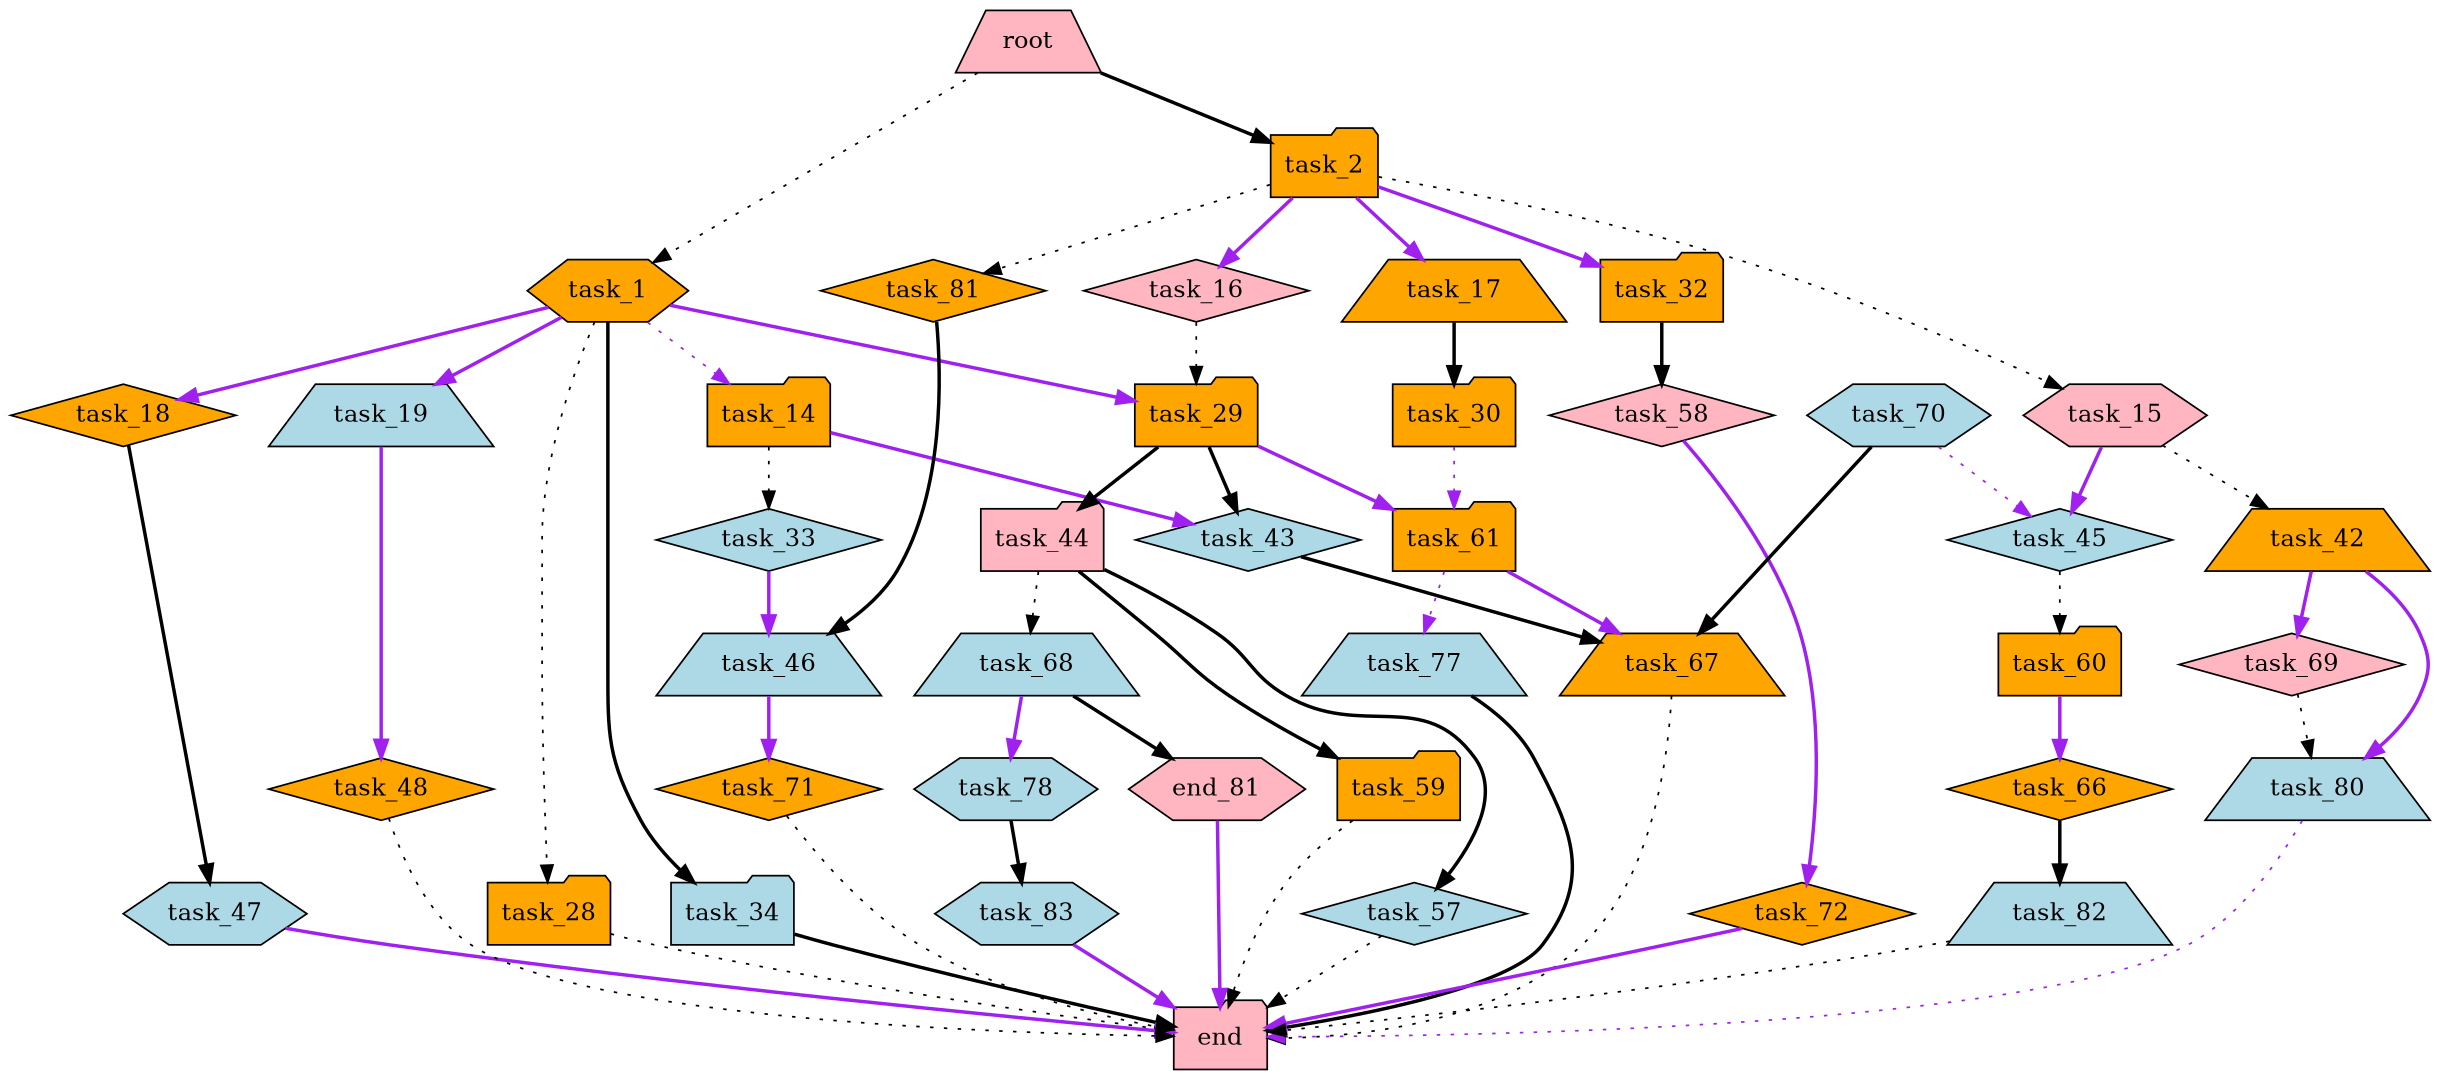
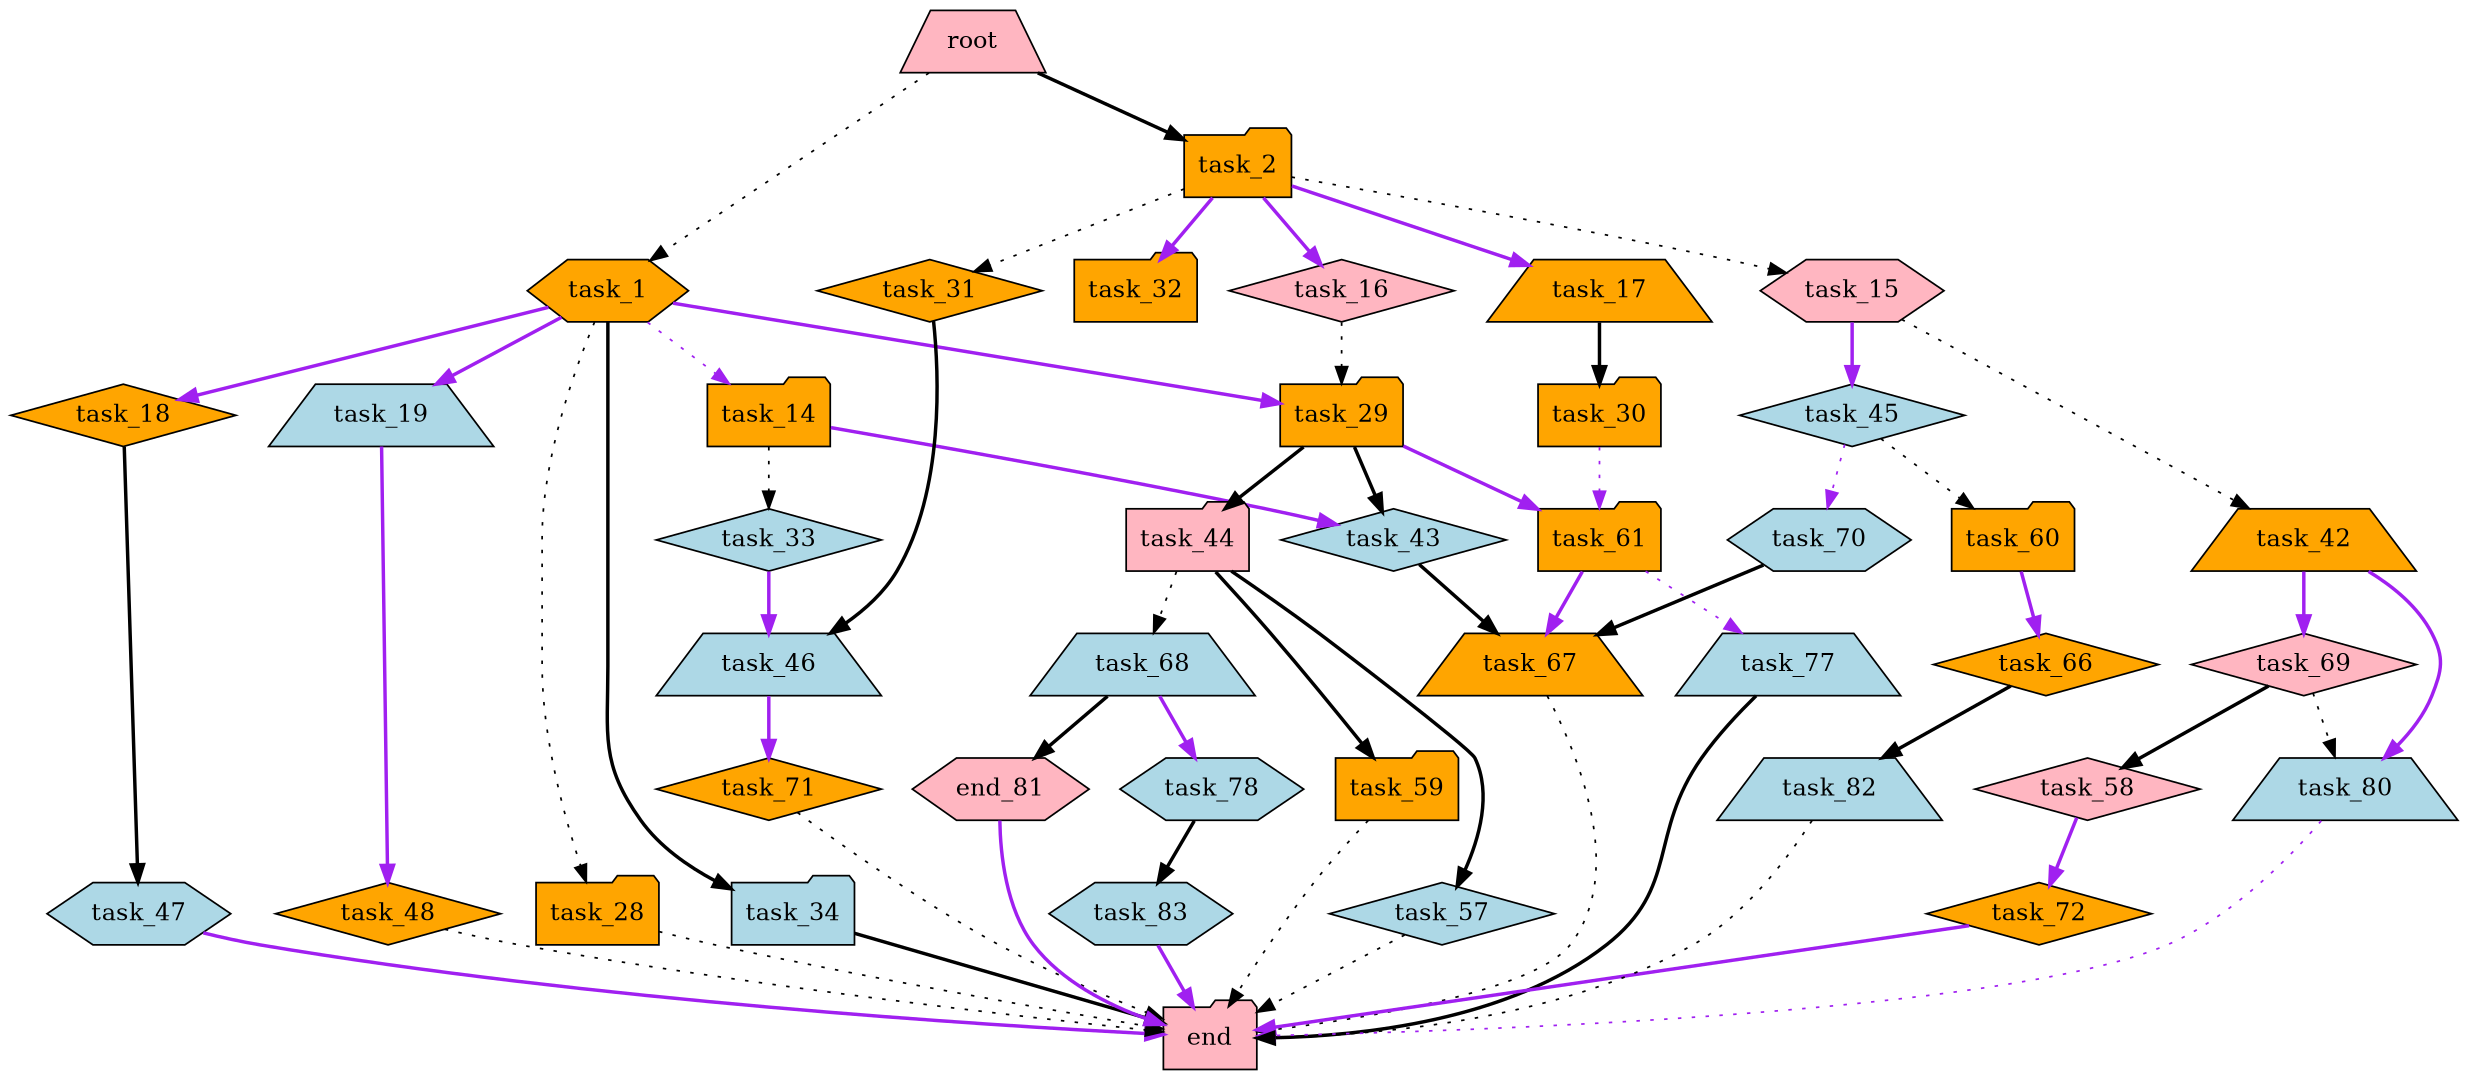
node "task_81": label "task_81" -> "task_31"
edge "task_32" -> "task_58": now "task_69" -> "task_58"
edge "task_70" -> "task_45": reversed
